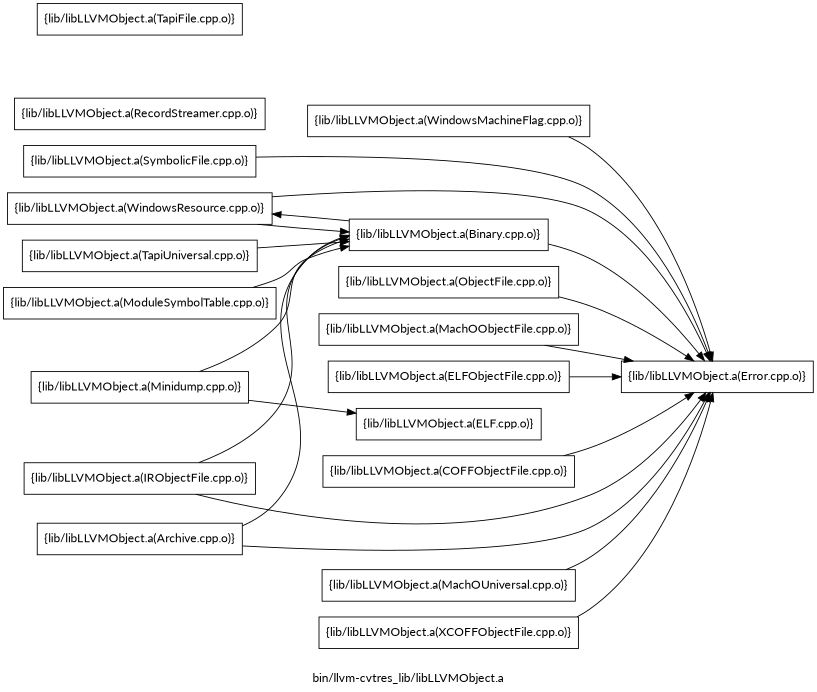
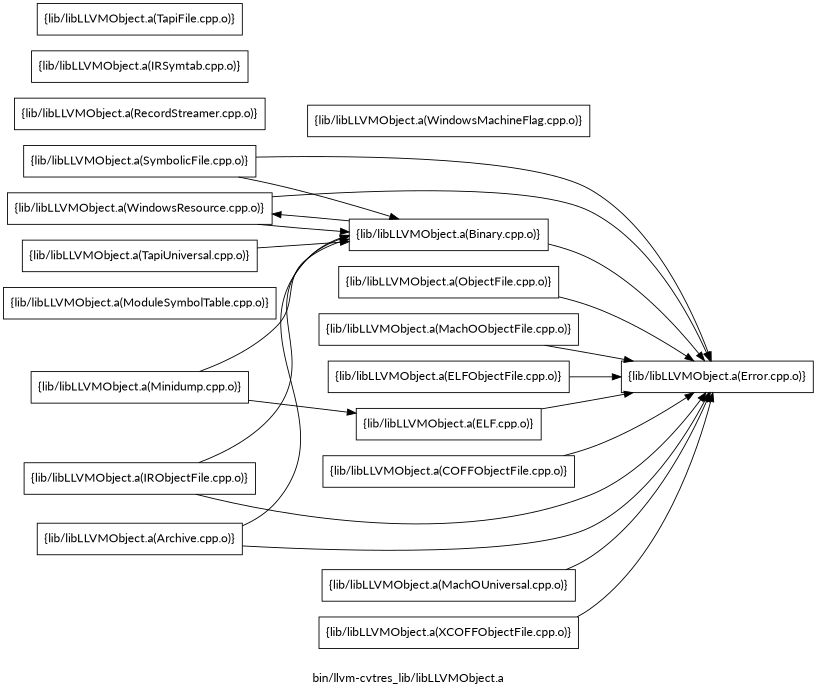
node "{lib/libLLVMObject.a(IRSymtab.cpp.o)}": added
edge "{lib/libLLVMObject.a(WindowsMachineFlag.cpp.o)}" -> "{lib/libLLVMObject.a(Error.cpp.o)}": now "{lib/libLLVMObject.a(ELF.cpp.o)}" -> "{lib/libLLVMObject.a(Error.cpp.o)}"
edge "{lib/libLLVMObject.a(ModuleSymbolTable.cpp.o)}" -> "{lib/libLLVMObject.a(Binary.cpp.o)}": now "{lib/libLLVMObject.a(SymbolicFile.cpp.o)}" -> "{lib/libLLVMObject.a(Binary.cpp.o)}"
